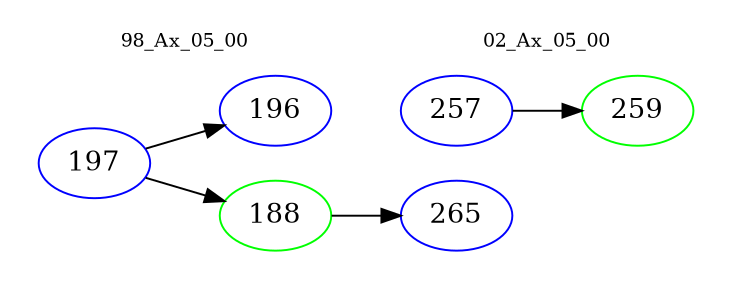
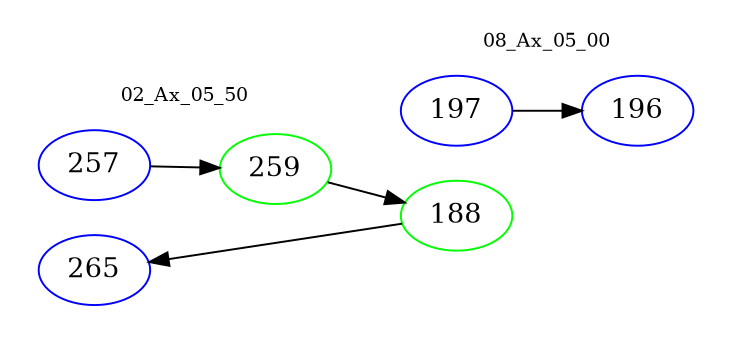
cluster "98_Ax_05_00": label "98_Ax_05_00" -> "08_Ax_05_00"
cluster "02_Ax_05_00": label "02_Ax_05_00" -> "02_Ax_05_50"
edge "197" -> "188": now "259" -> "188"
